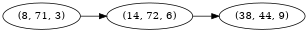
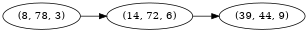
node "(8, 71, 3)": label "(8, 71, 3)" -> "(8, 78, 3)"
node "(38, 44, 9)": label "(38, 44, 9)" -> "(39, 44, 9)"
